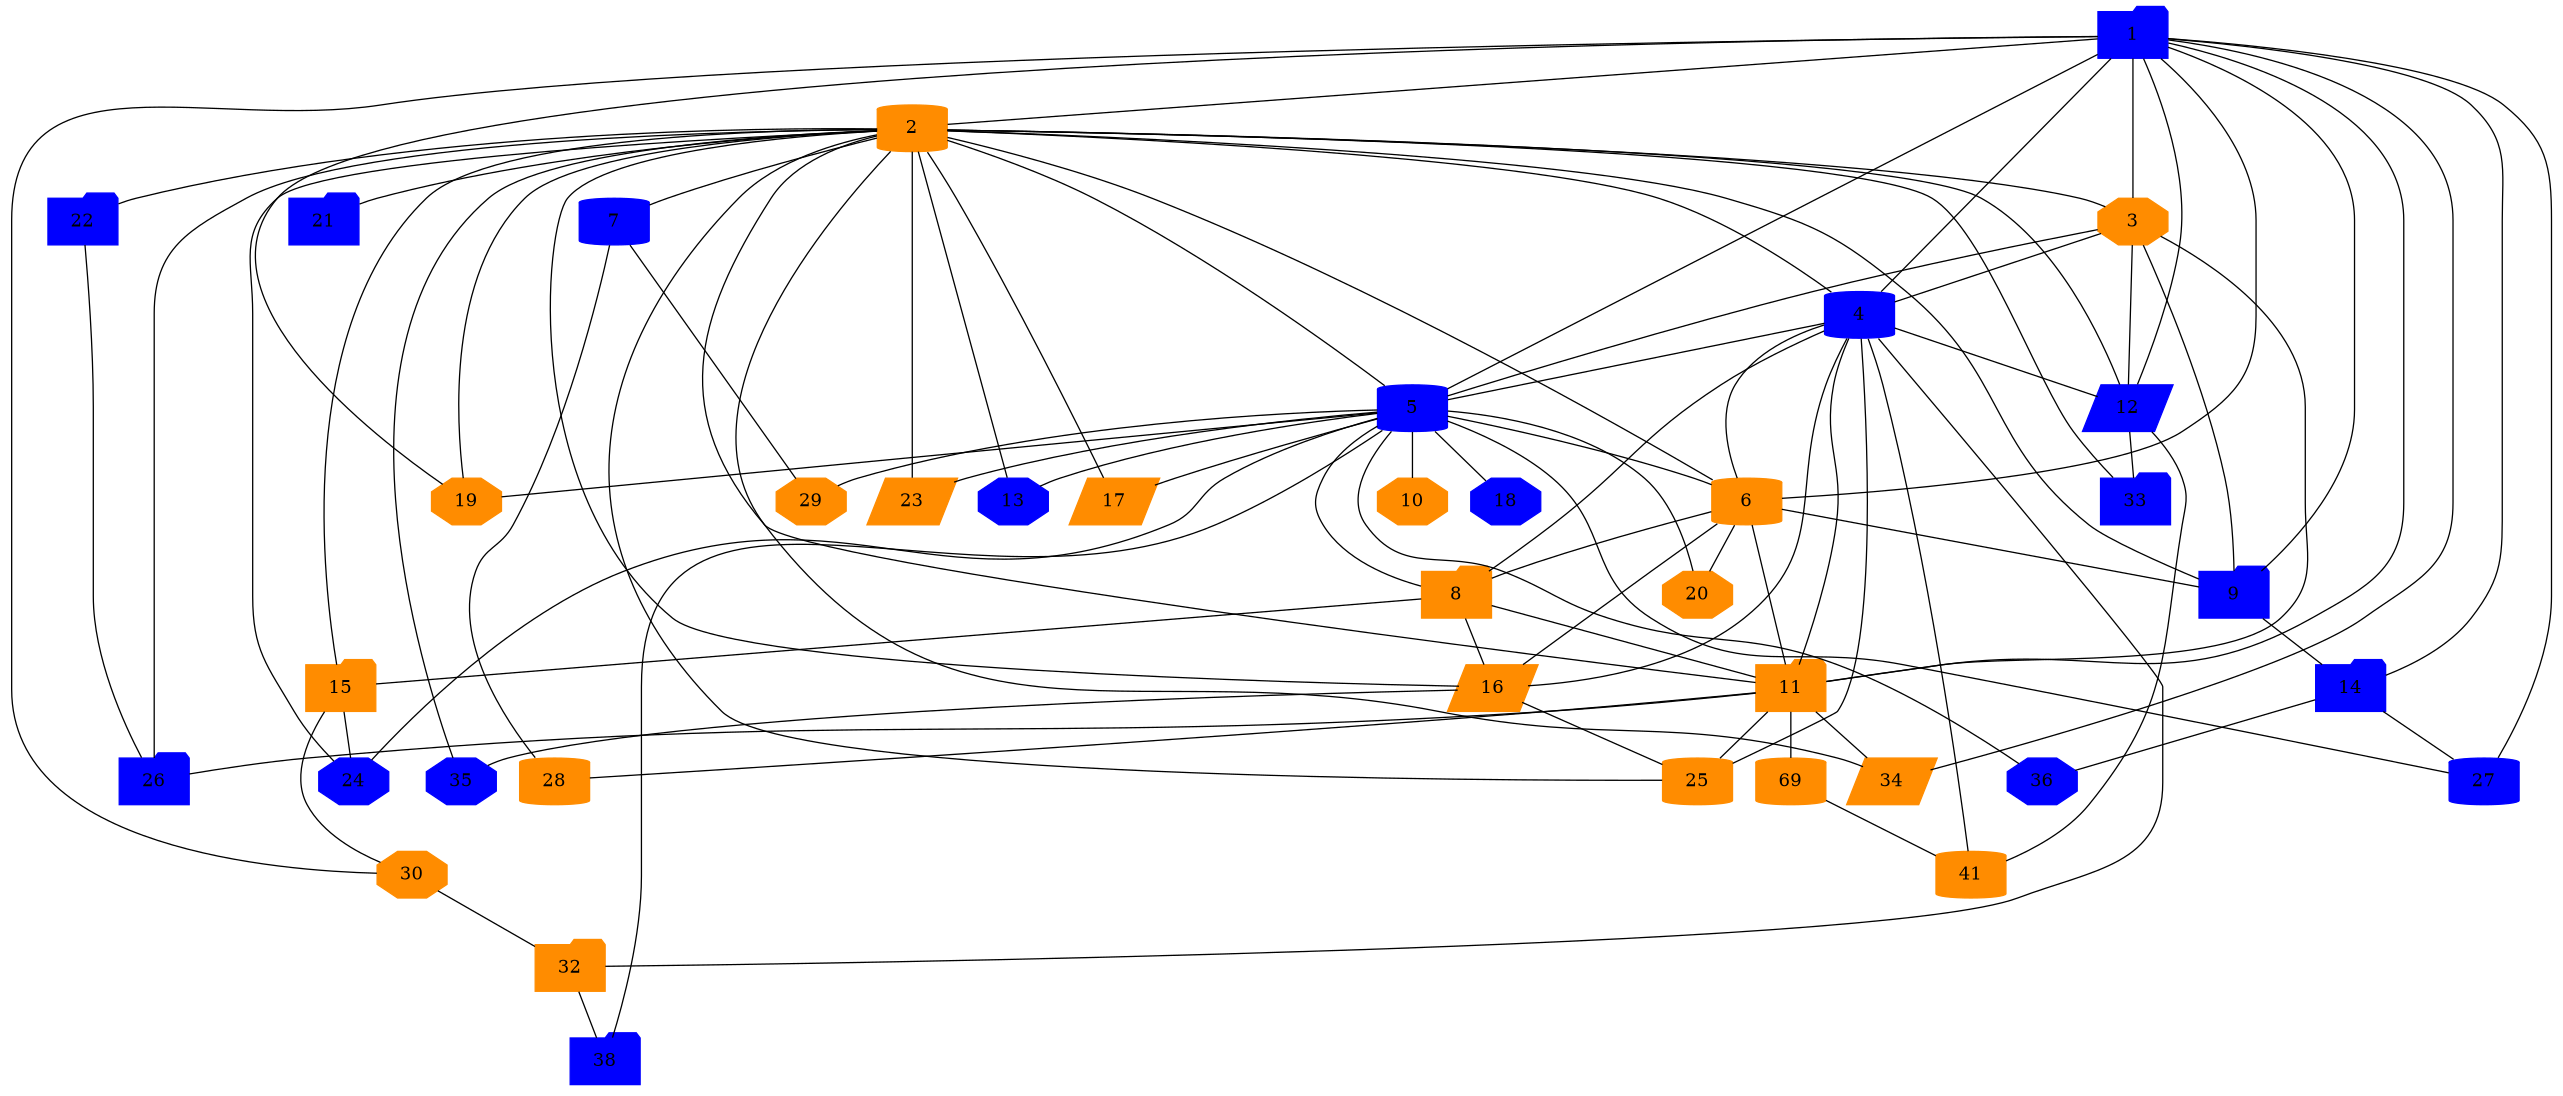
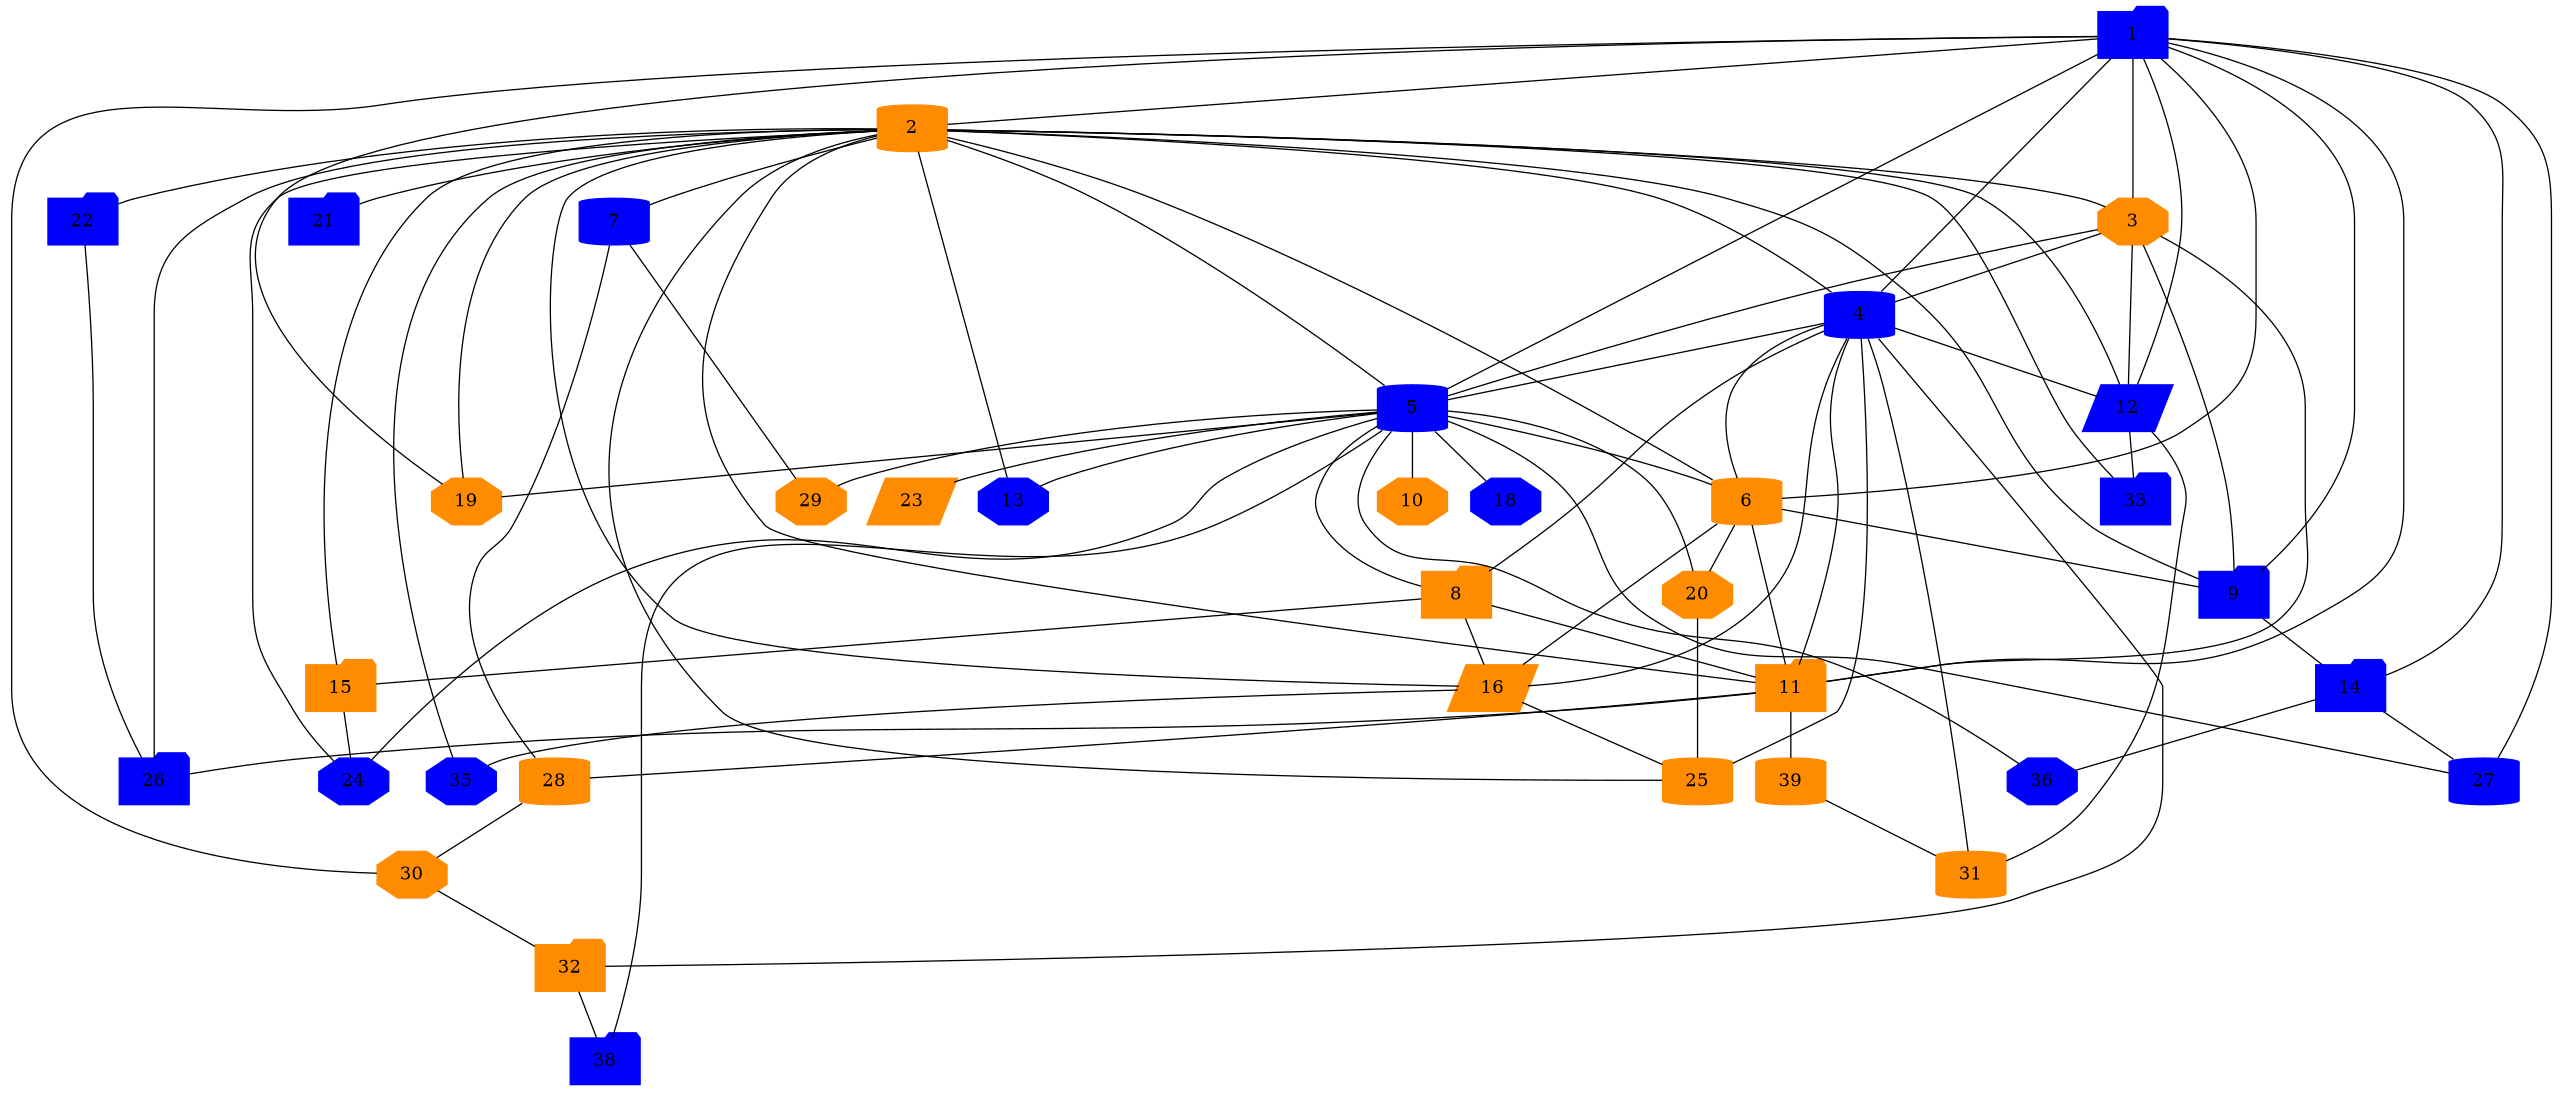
edge "2" -- "23": removed
node "17": removed
edge "6" -- "8": removed
edge "11" -- "25": now "20" -- "25"
node "69": label "69" -> "39"
node "34": removed
edge "15" -- "30": now "28" -- "30"
node "41": label "41" -> "31"
